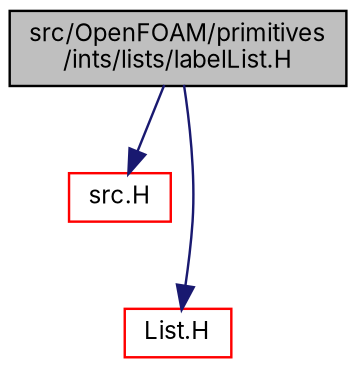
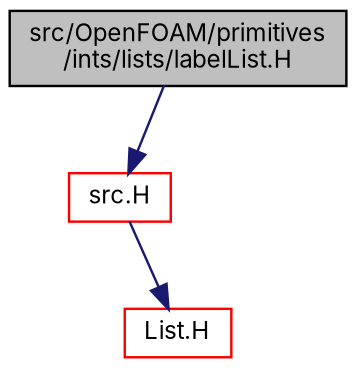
edge "src/OpenFOAM/primitives /ints/lists/labelList.H" -> "List.H": now "src.H" -> "List.H"
